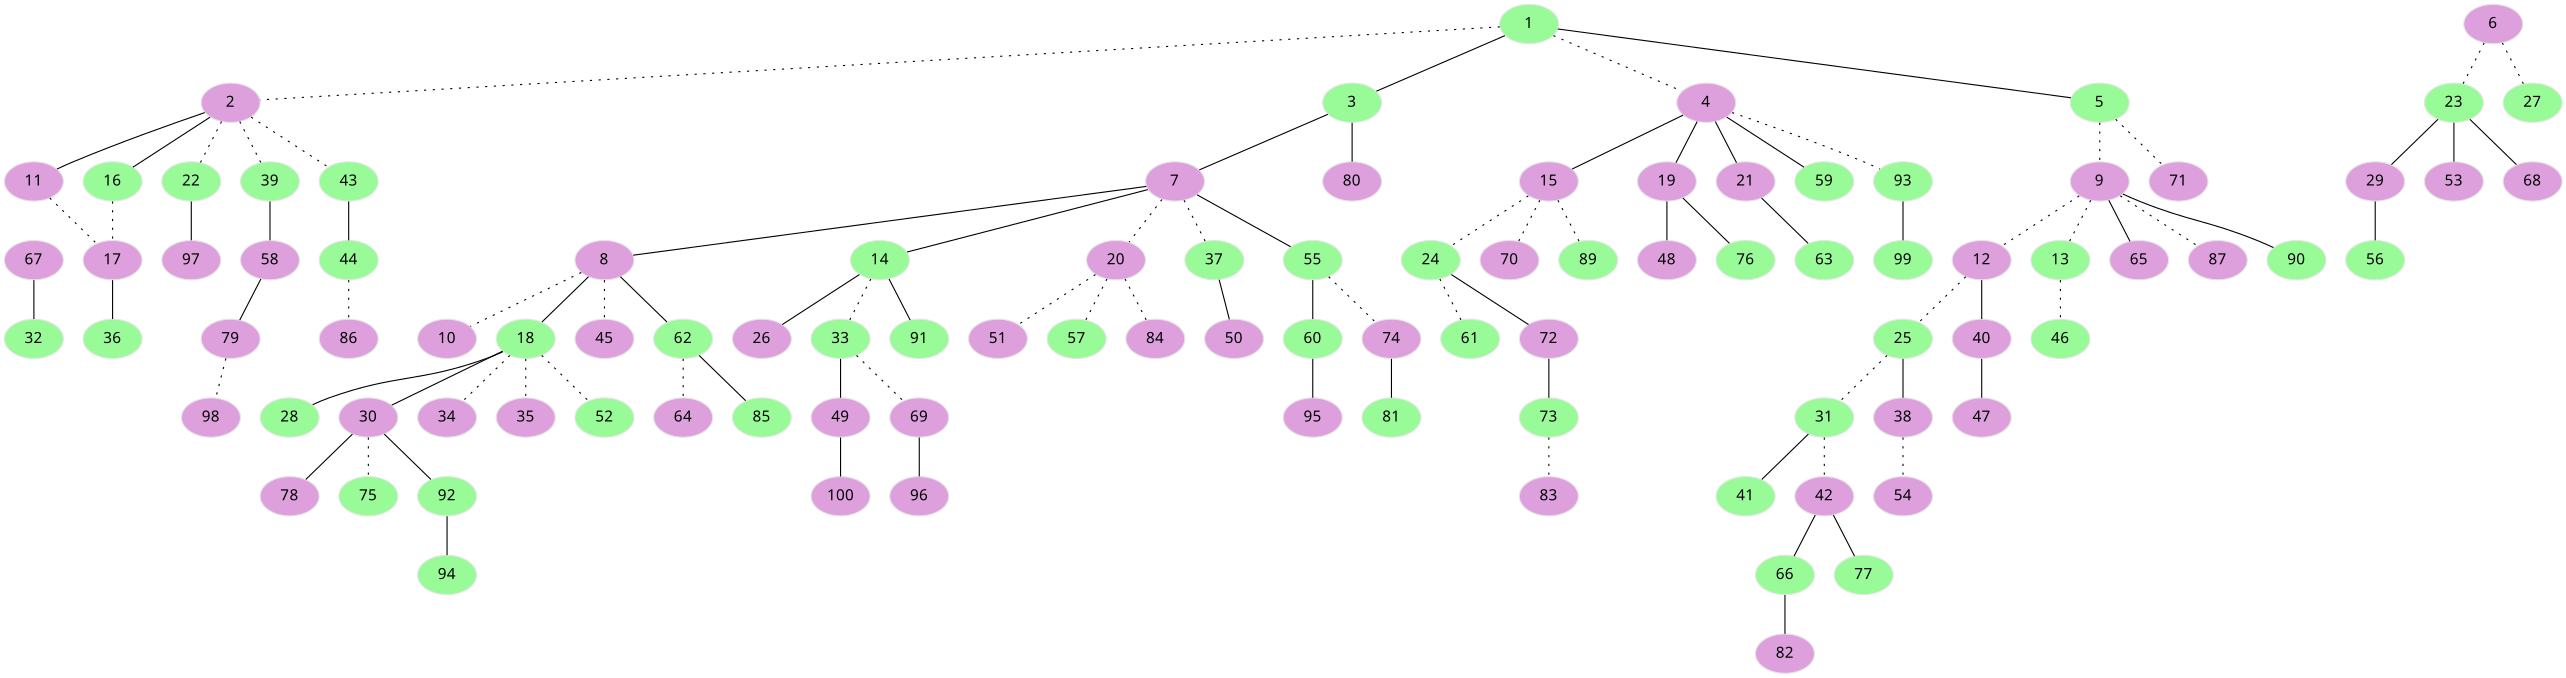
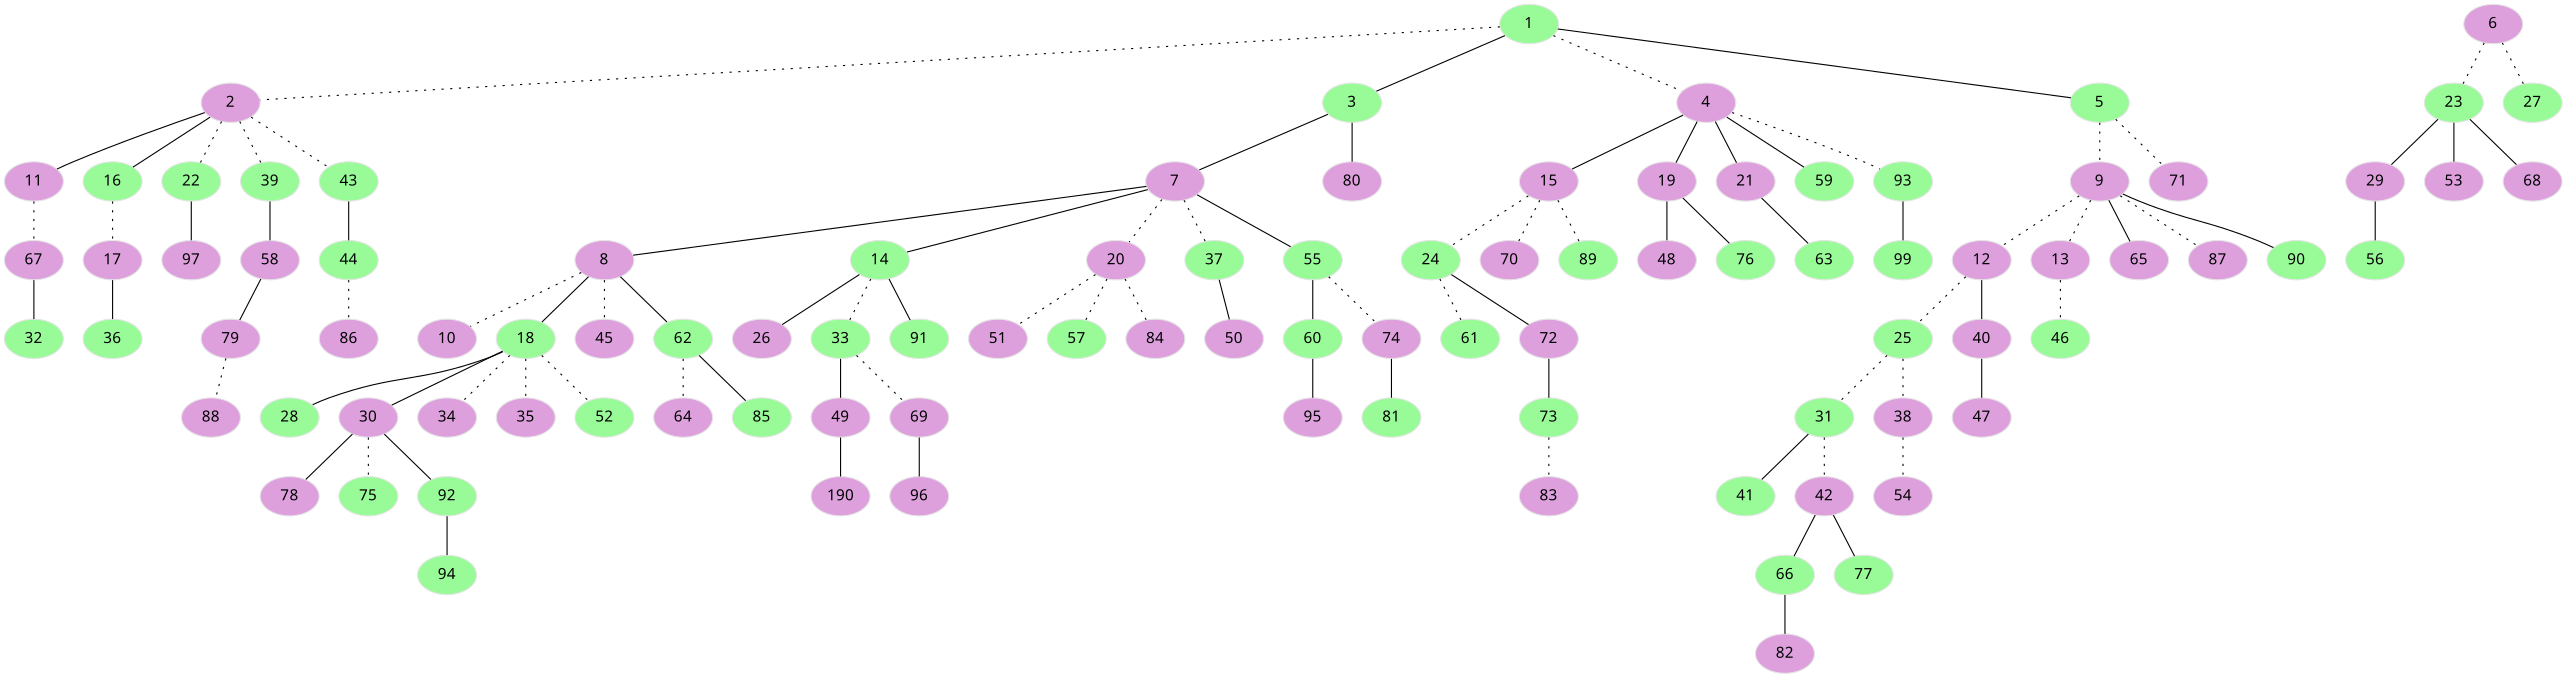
edge "11" -- "17": now "11" -- "67"
node "13": fillcolor palegreen -> plum
edge "25" -- "38": style solid -> dotted
node "98": label "98" -> "88"
node "100": label "100" -> "190"
